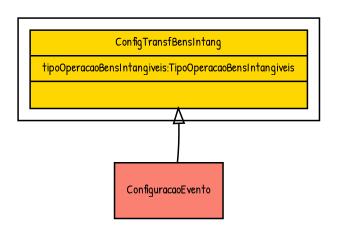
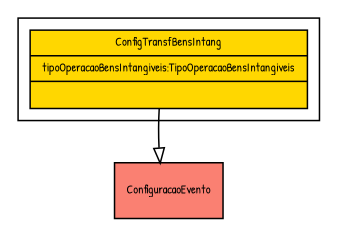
edge "ConfiguracaoEvento" -> "ConfigTransfBensIntang": reversed
